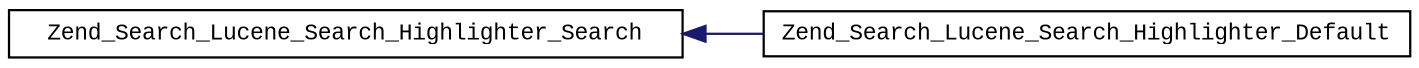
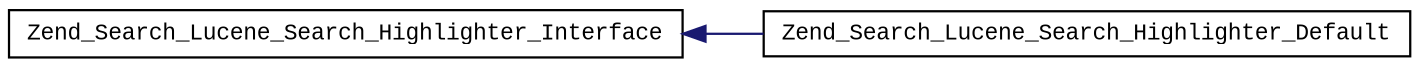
node "Zend_Search_Lucene_Search_Highlighter_Search": label "Zend_Search_Lucene_Search_Highlighter_Search" -> "Zend_Search_Lucene_Search_Highlighter_Interface"
